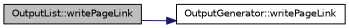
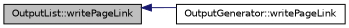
edge "OutputList::writePageLink" -> "OutputGenerator::writePageLink": reversed
